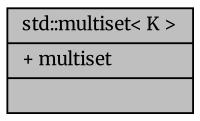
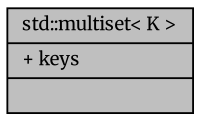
node "std::multiset< K >": text "+ multiset" -> "+ keys"
